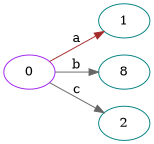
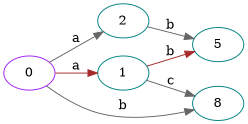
node "5": added
edge "1" -> "8": added, label "c"
edge "0" -> "2": label "c" -> "a"
